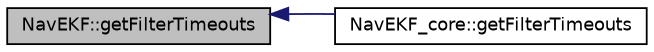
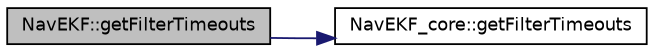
edge "NavEKF_core::getFilterTimeouts" -> "NavEKF::getFilterTimeouts": reversed
